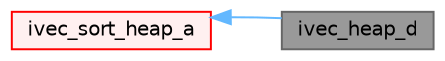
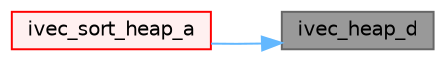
edge "ivec_heap_d" -> "ivec_sort_heap_a": reversed
